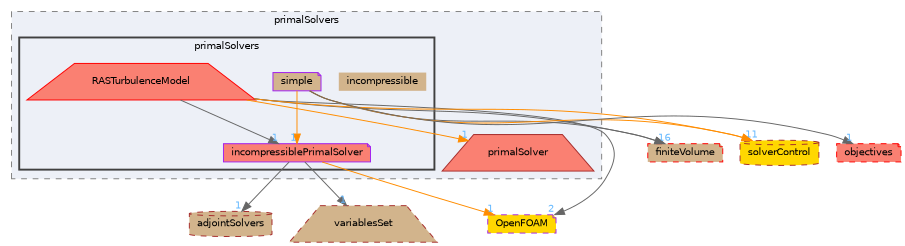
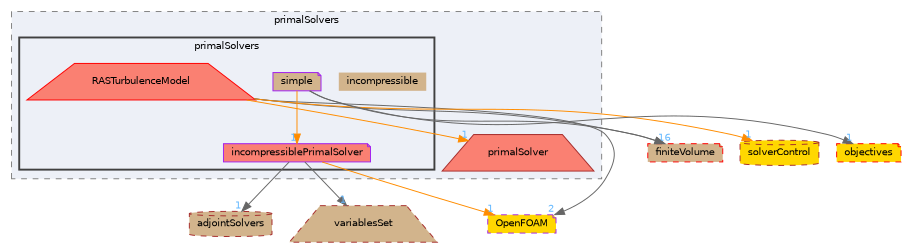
edge "RASTurbulenceModel" -> "incompressiblePrimalSolver": removed
edge "simple" -> "solverControl": removed
node "objectives": fillcolor salmon -> gold
